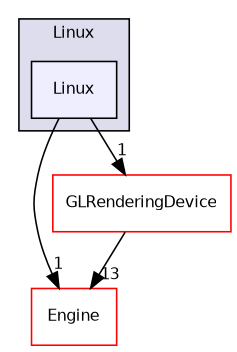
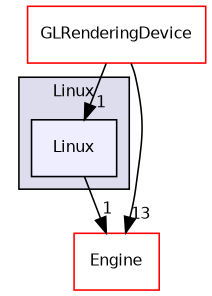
edge "Linux" -> "GLRenderingDevice": reversed
